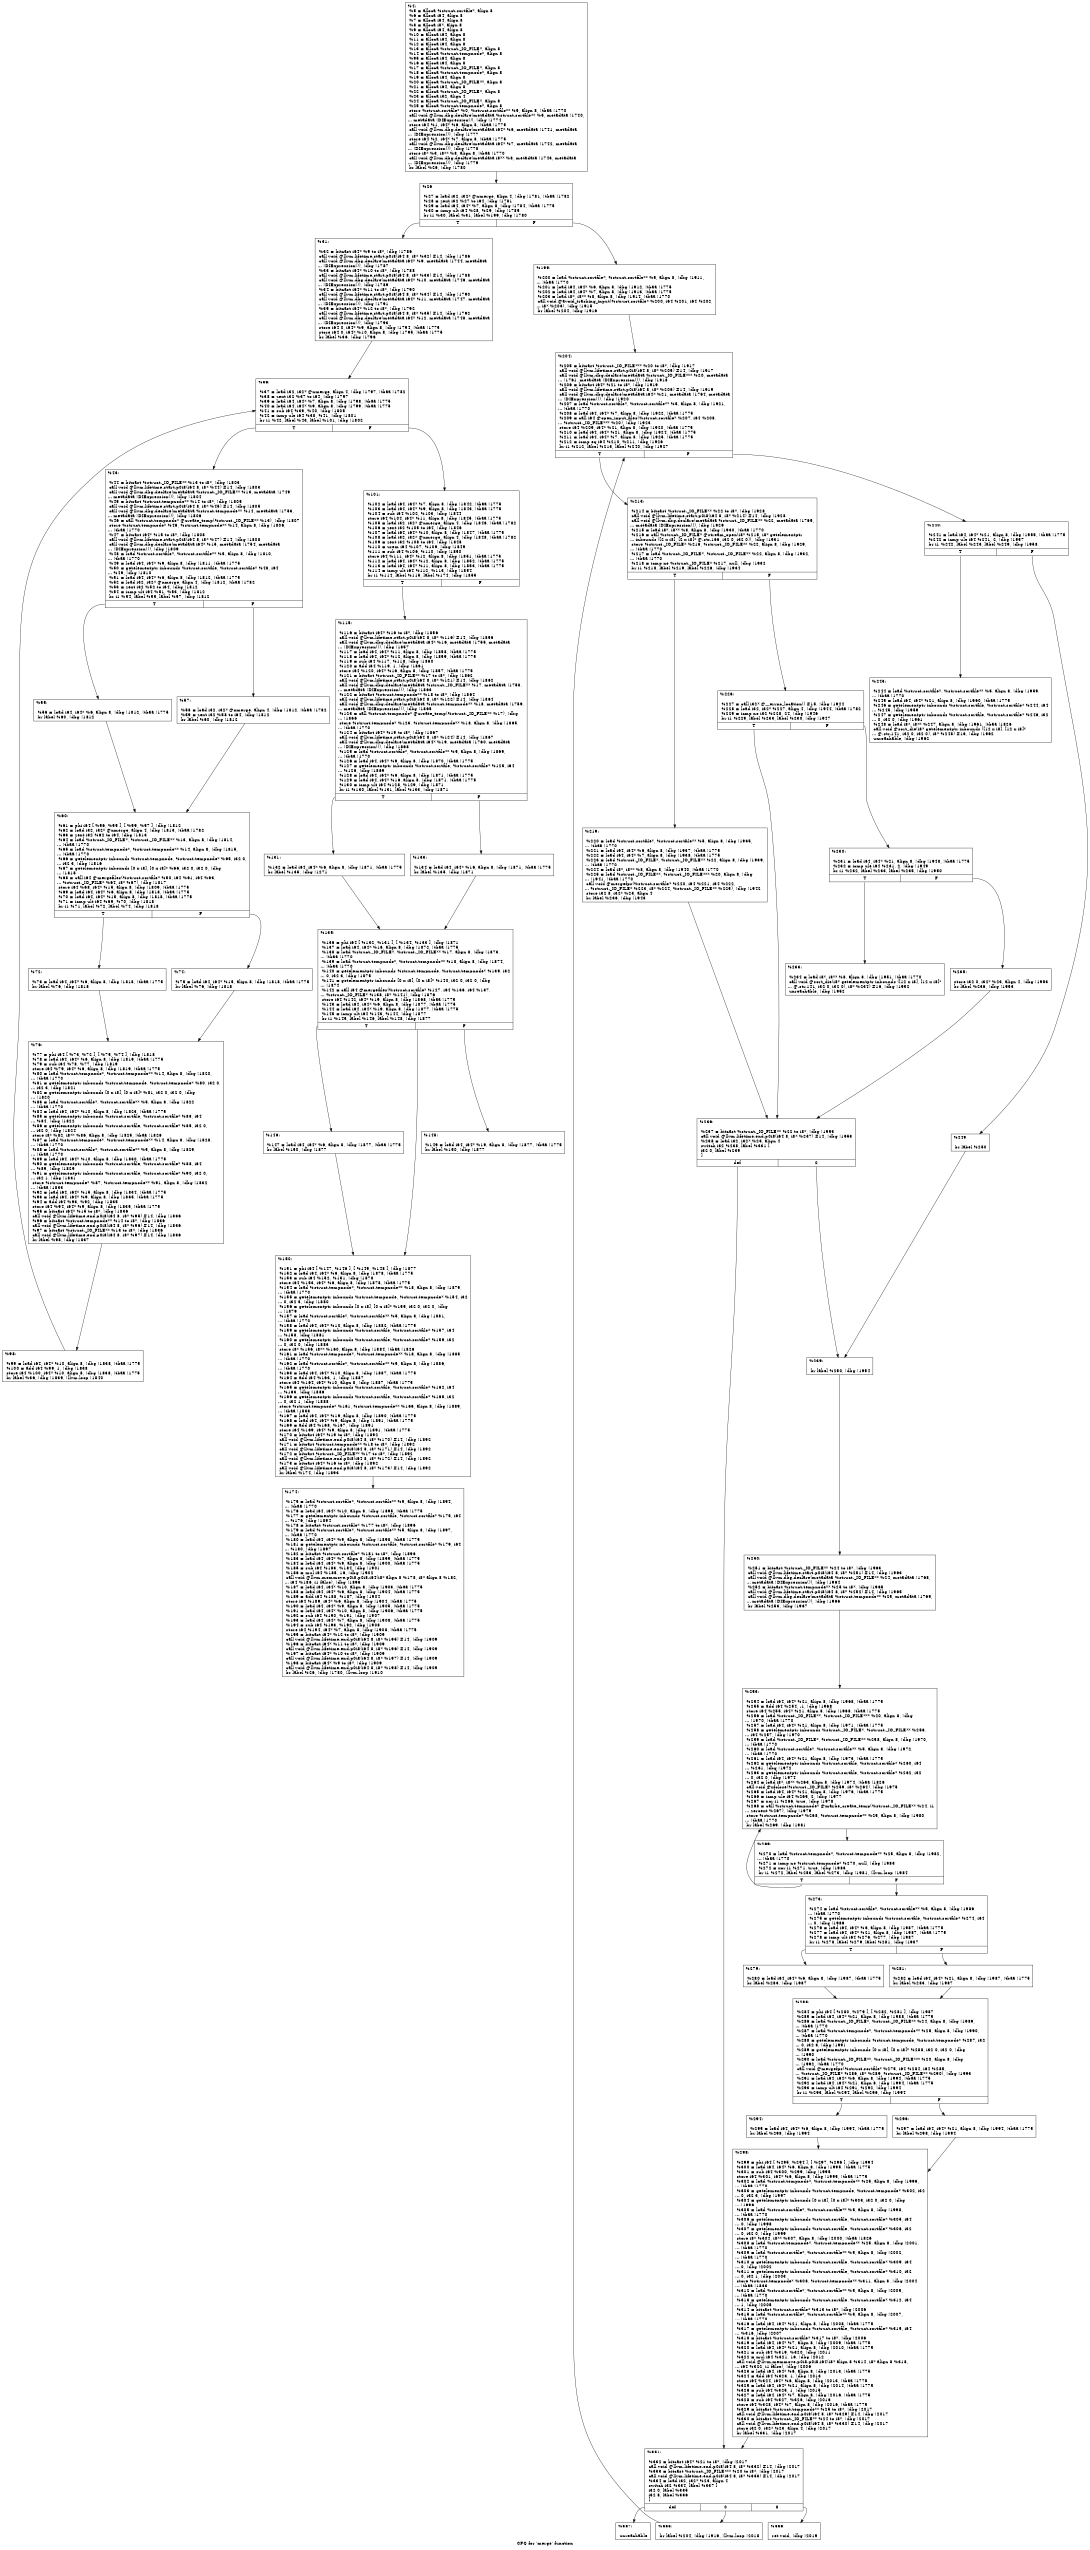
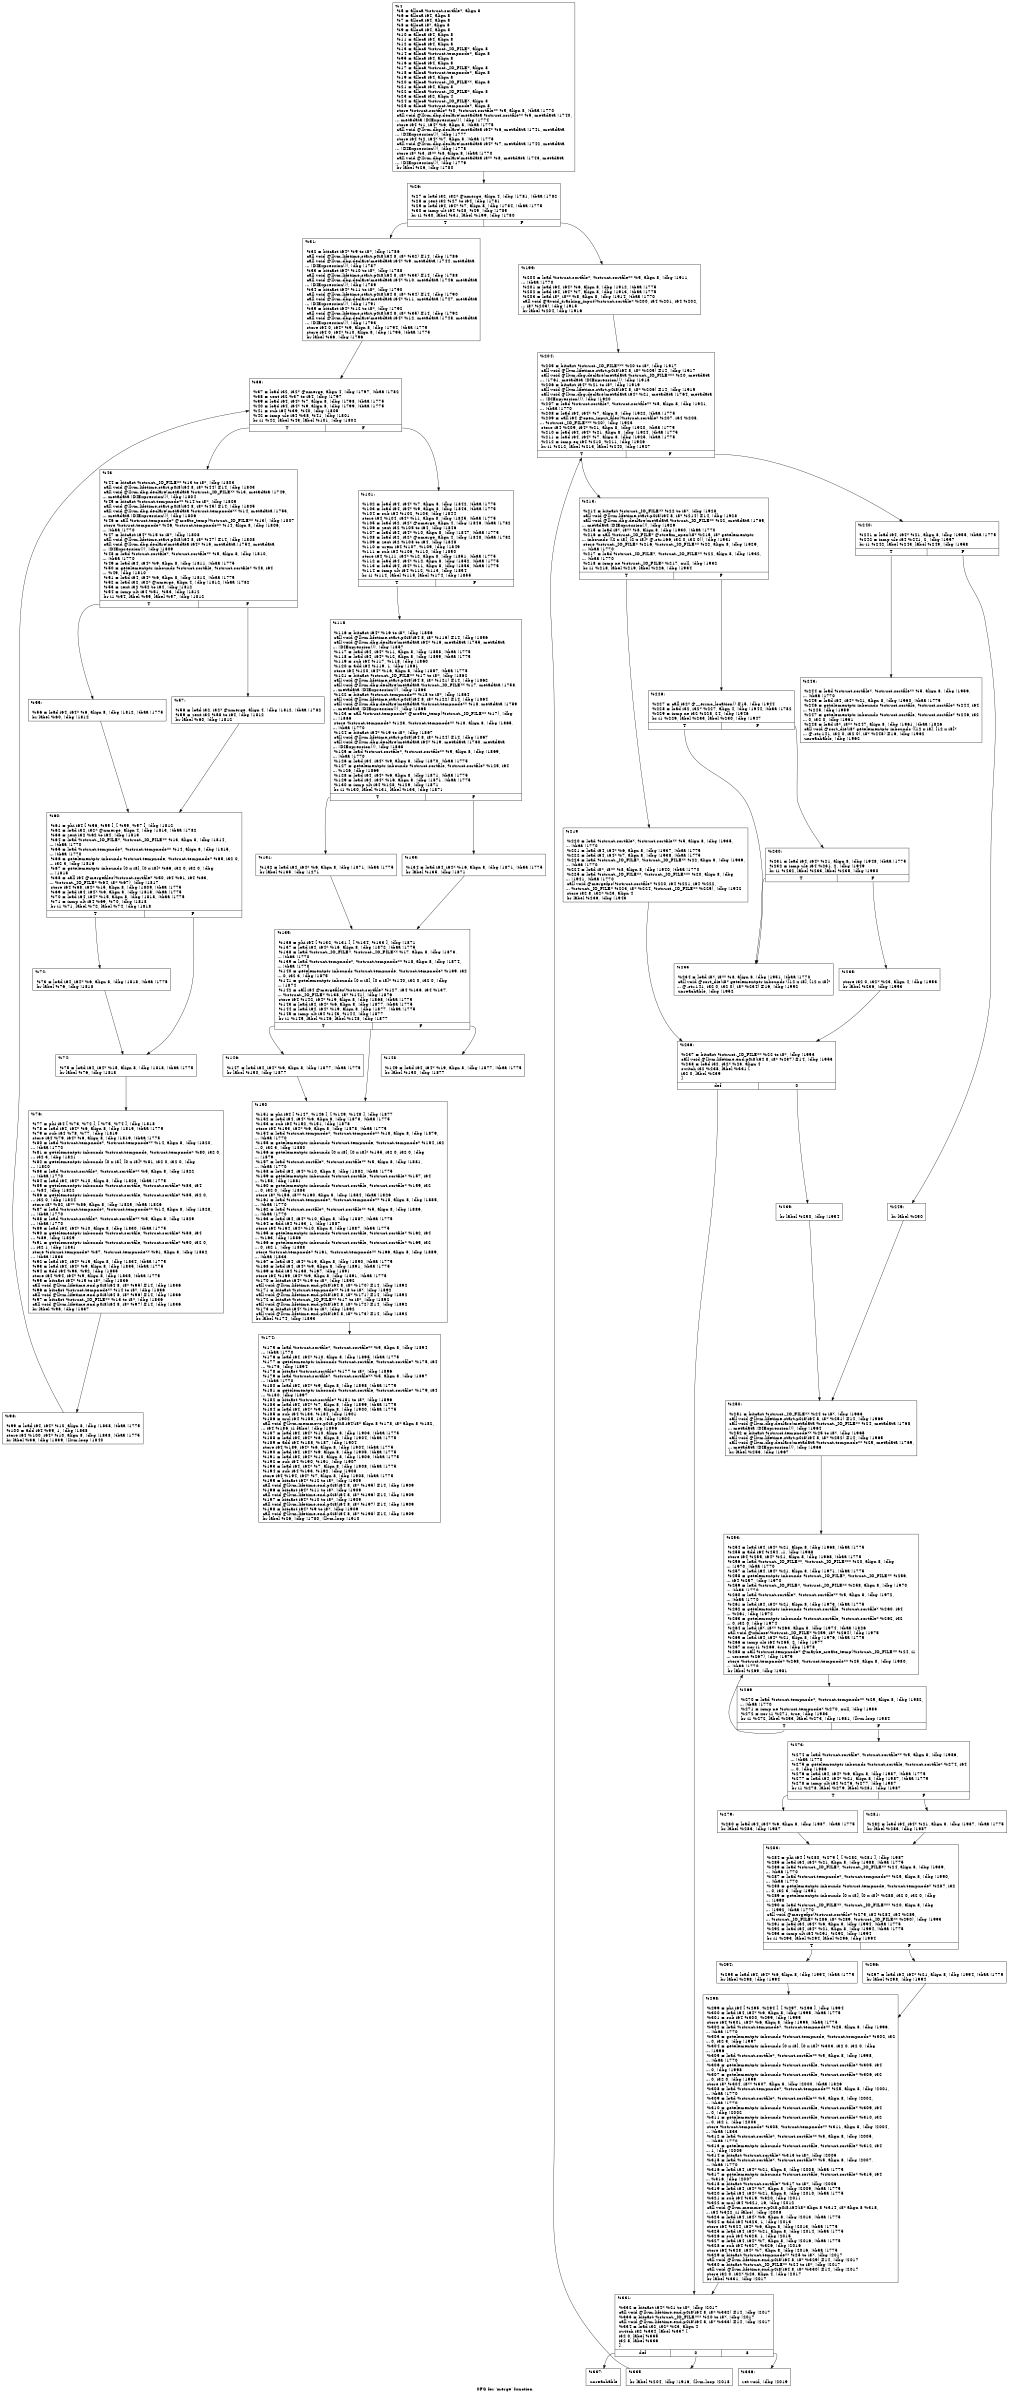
edge "%226:" -> "%236:": now "%226:" -> "%233:"
edge "%72:" -> "%76:": now "%72:" -> "%74:"
edge "%249:" -> "%239:": now "%249:" -> "%250:"
